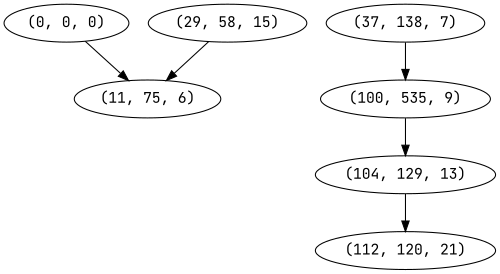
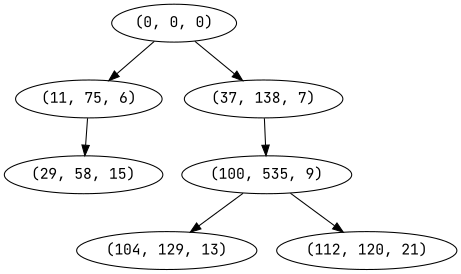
edge "(29, 58, 15)" -> "(11, 75, 6)": reversed
edge "(0, 0, 0)" -> "(37, 138, 7)": added
edge "(104, 129, 13)" -> "(112, 120, 21)": now "(100, 535, 9)" -> "(112, 120, 21)"
